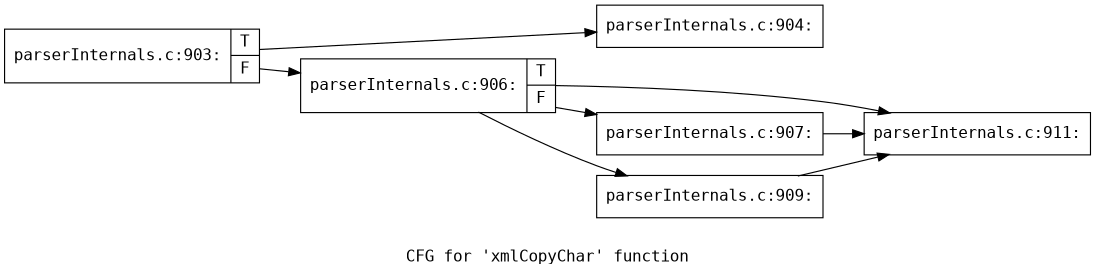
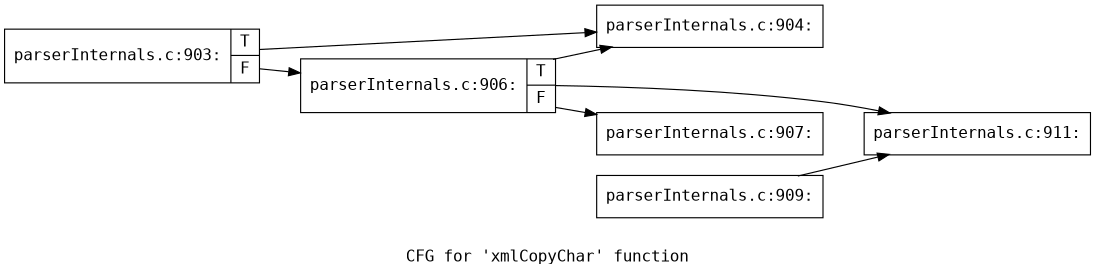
edge "parserInternals.c:907:" -> "parserInternals.c:911:": removed
edge "parserInternals.c:906:" -> "parserInternals.c:909:": now "parserInternals.c:906:" -> "parserInternals.c:904:"
